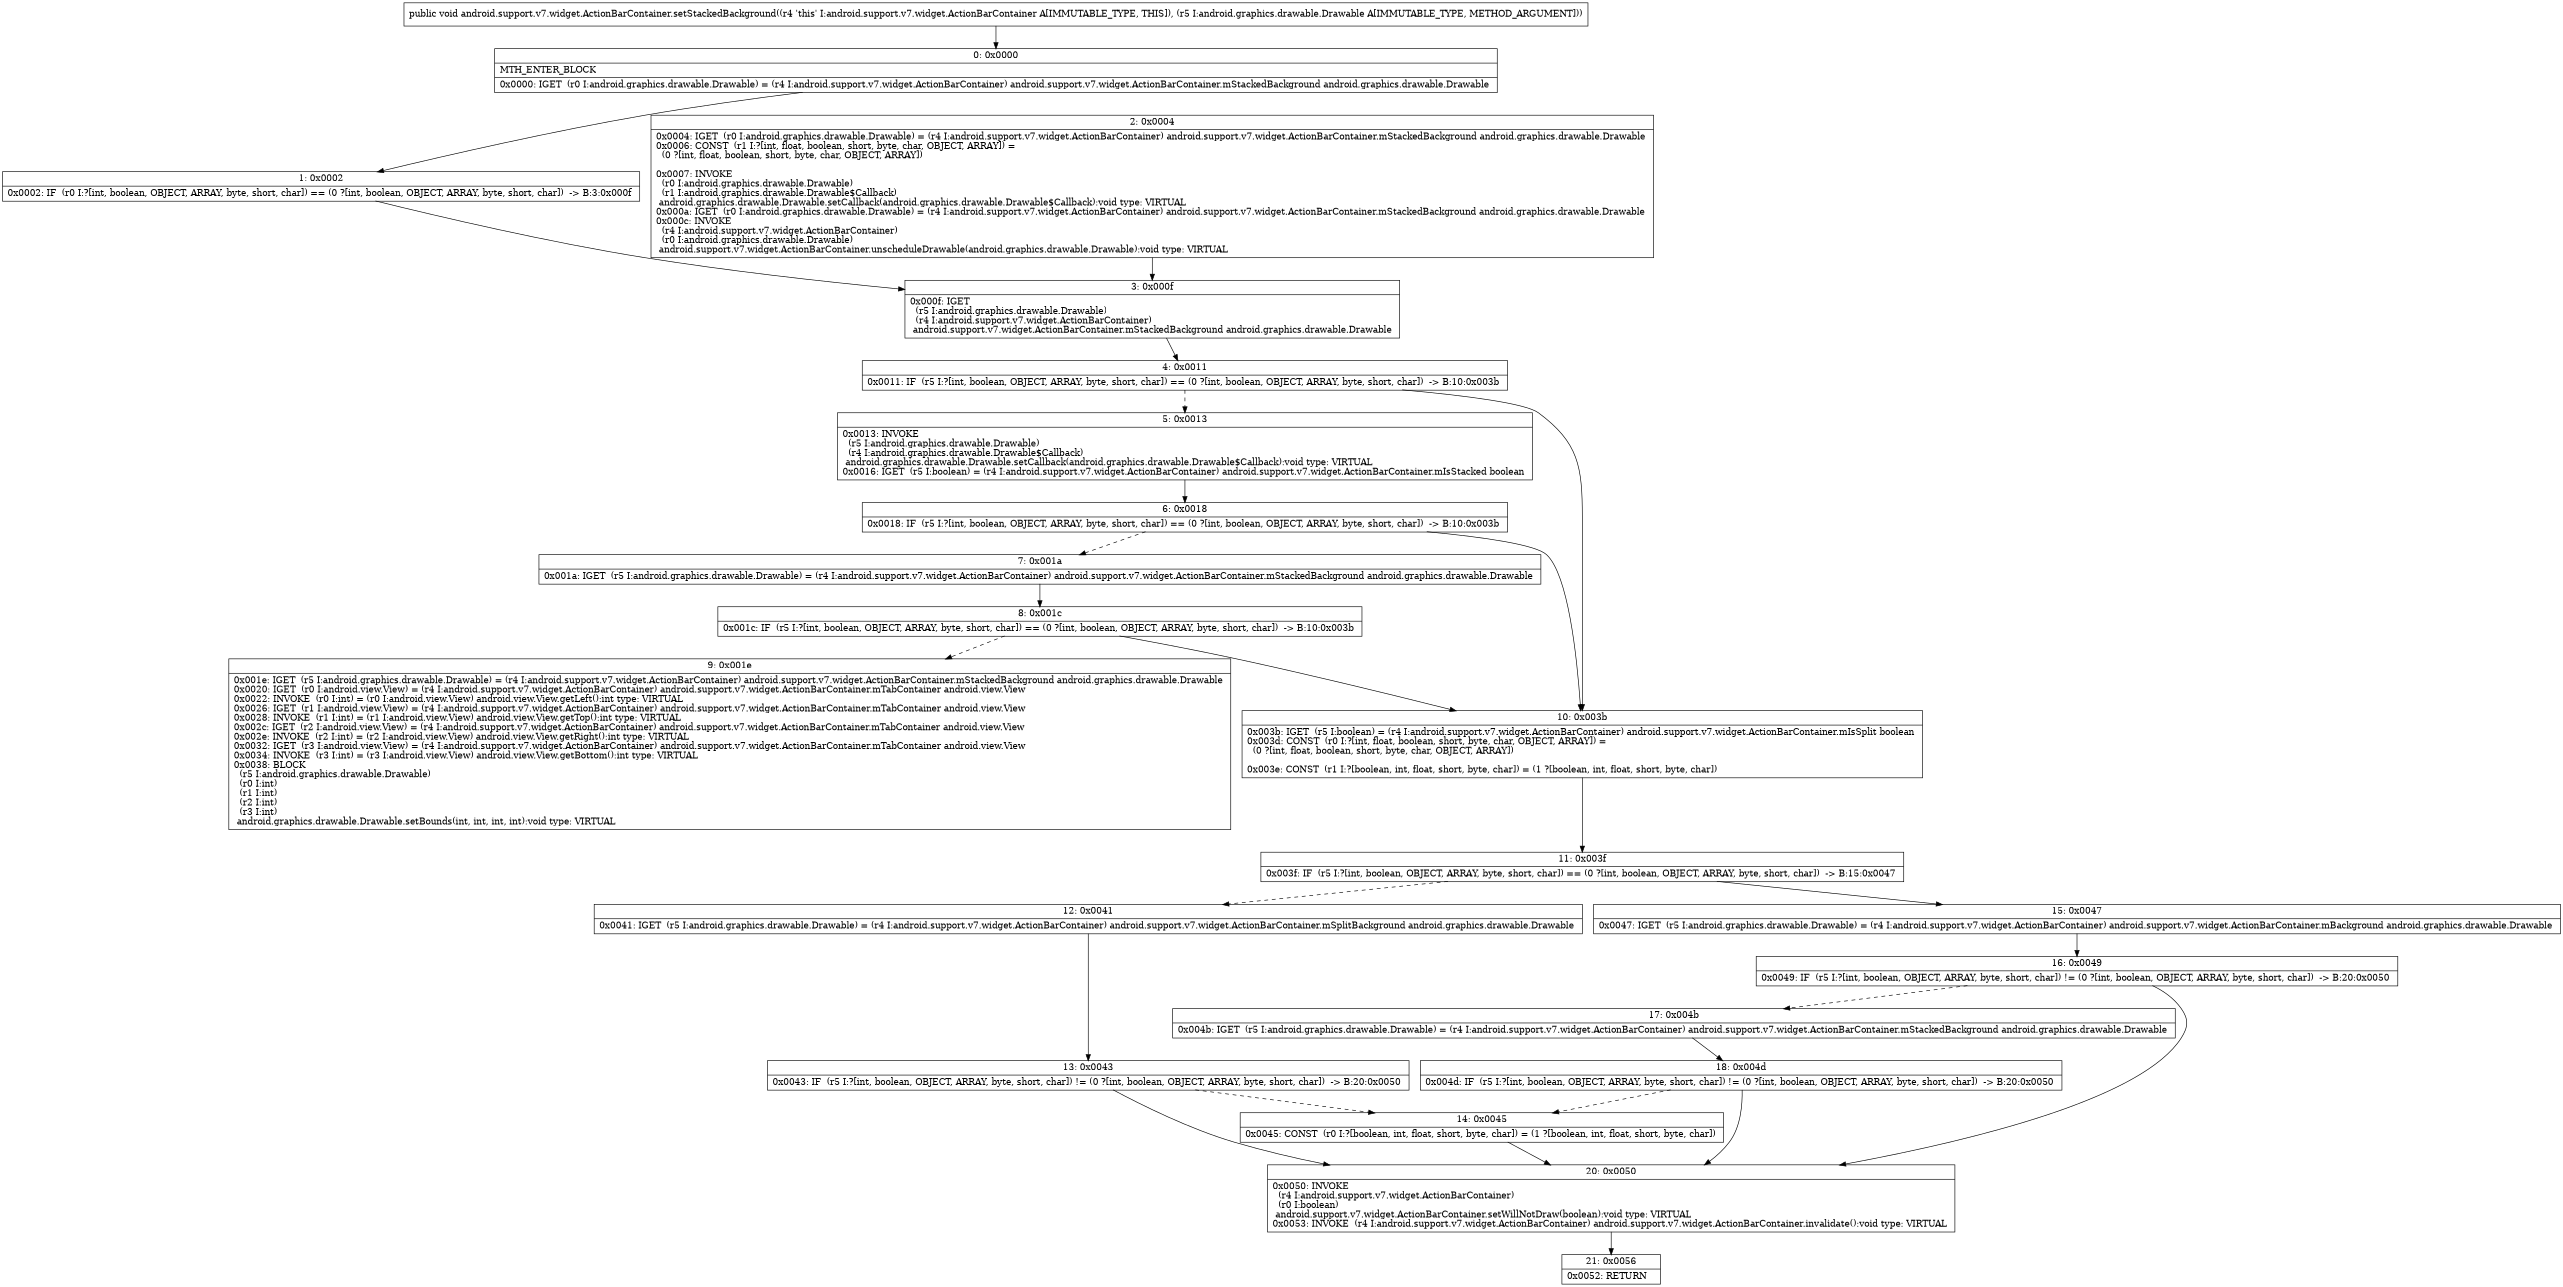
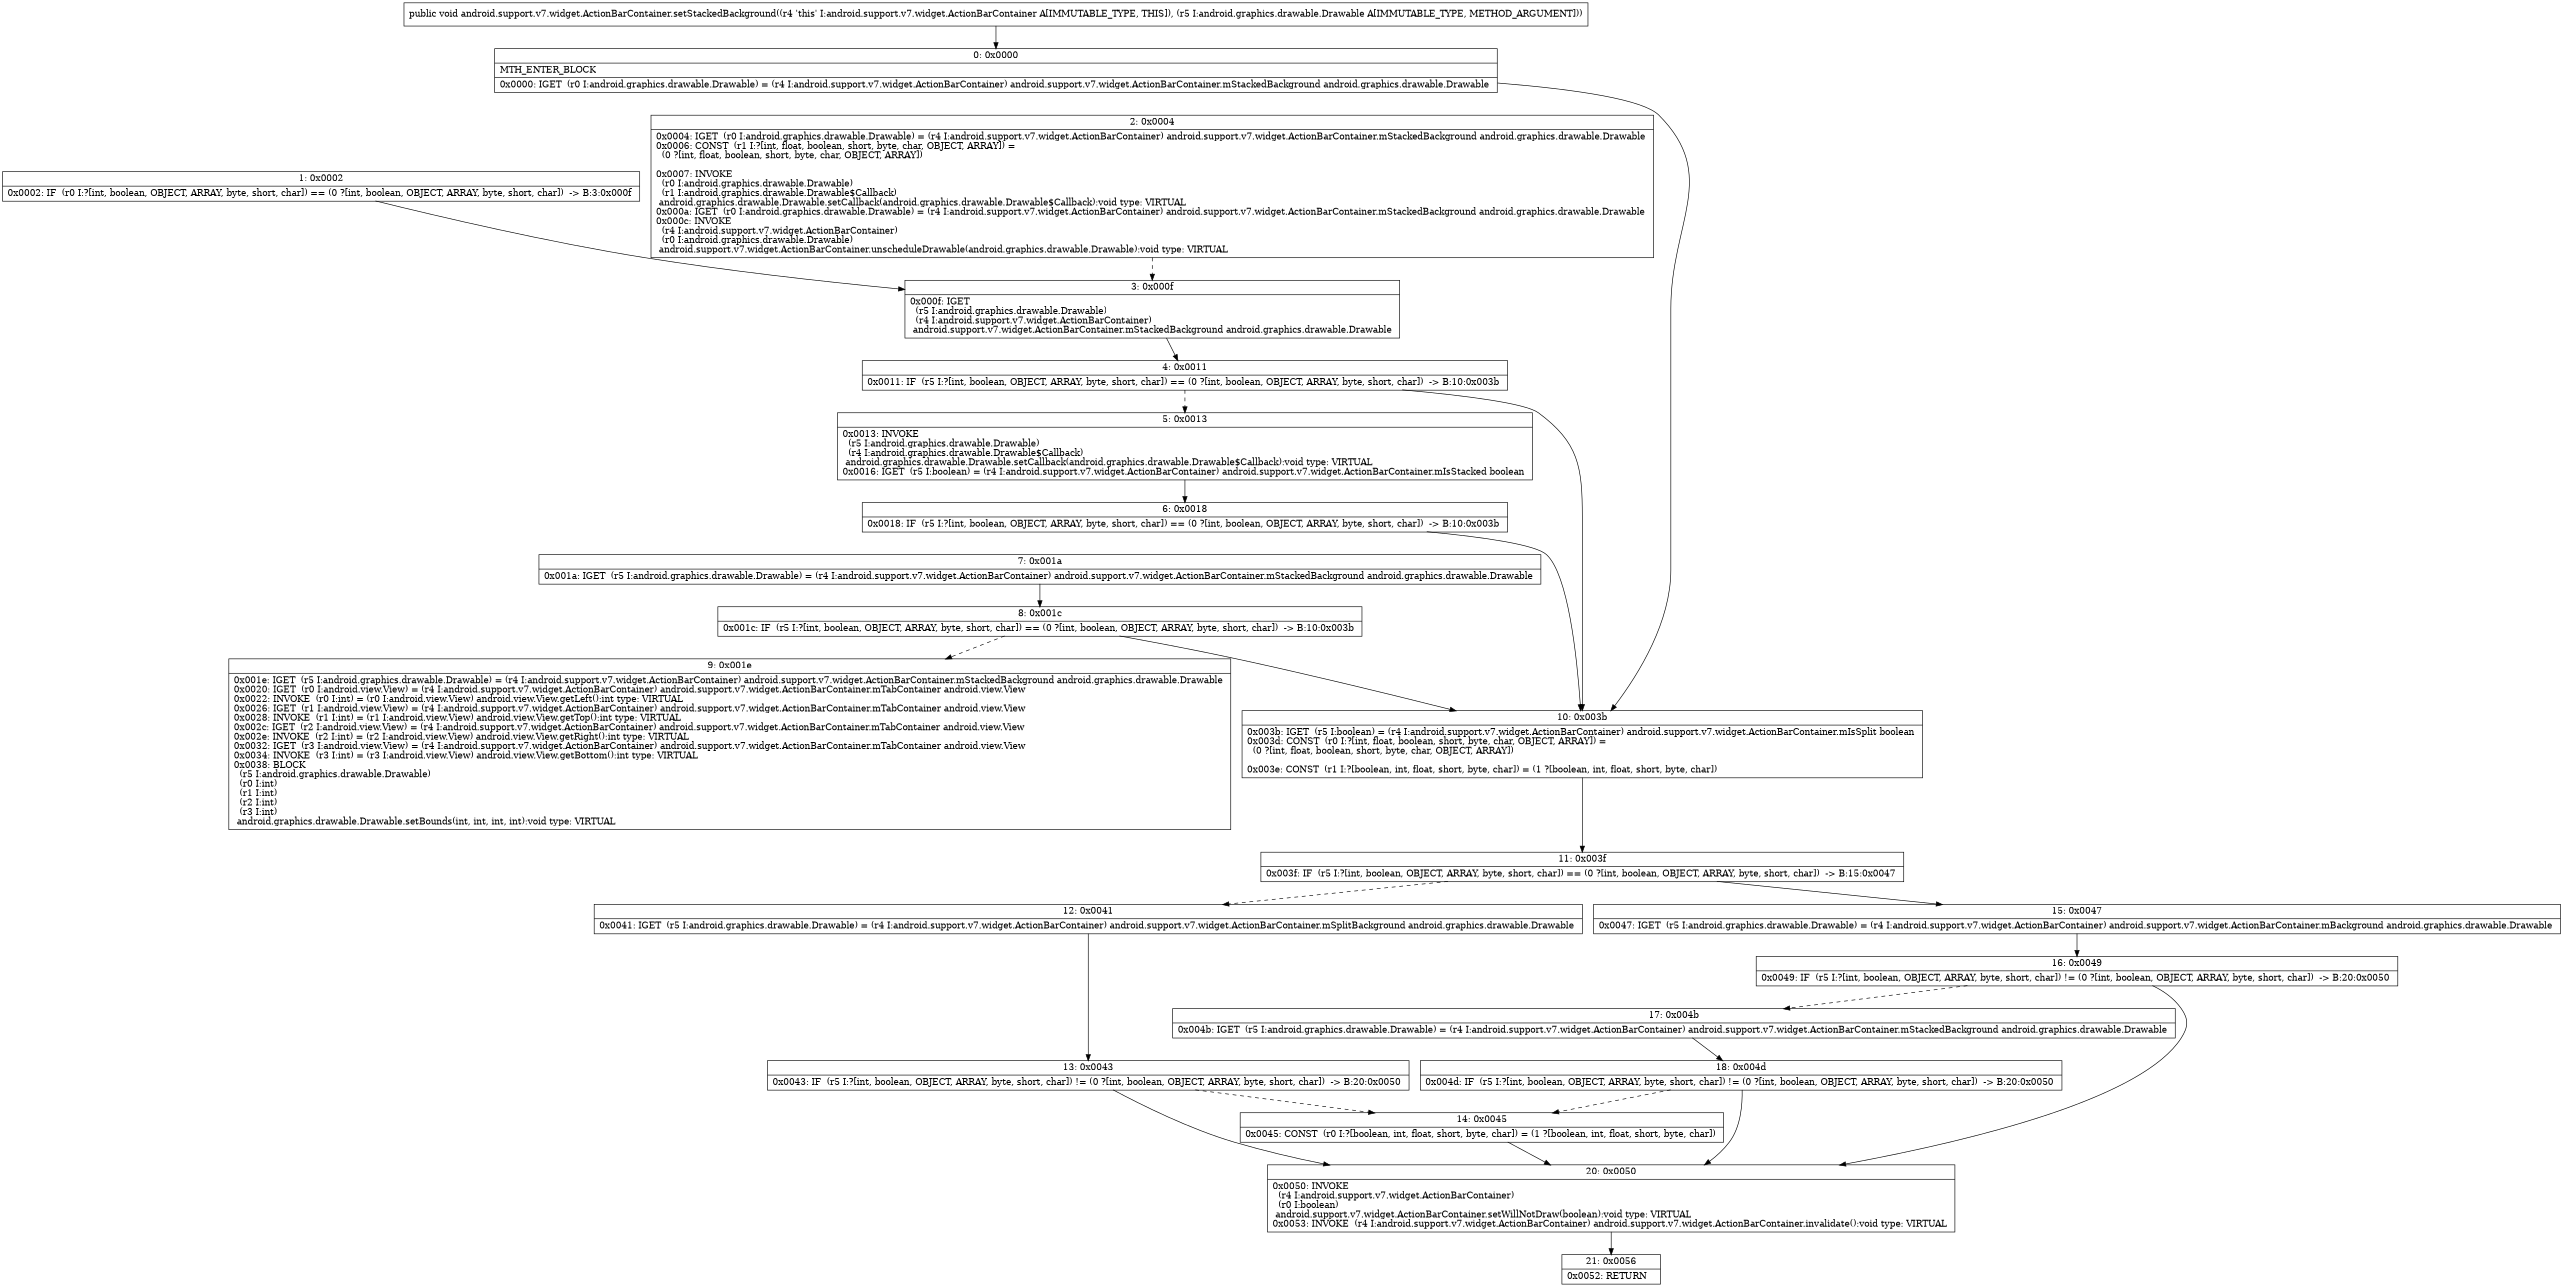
edge "0: 0x0000" -> "1: 0x0002": now "0: 0x0000" -> "10: 0x003b"
edge "2: 0x0004" -> "3: 0x000f": style solid -> dashed
edge "6: 0x0018" -> "7: 0x001a": removed
